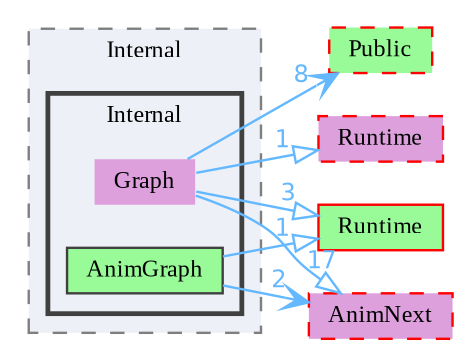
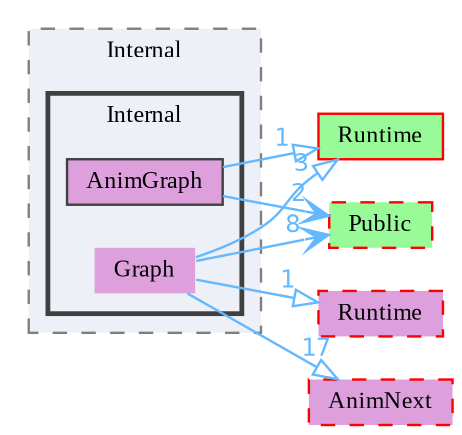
node "AnimGraph": fillcolor palegreen -> plum
edge "AnimGraph" -> "AnimNext": now "AnimGraph" -> "Public"
